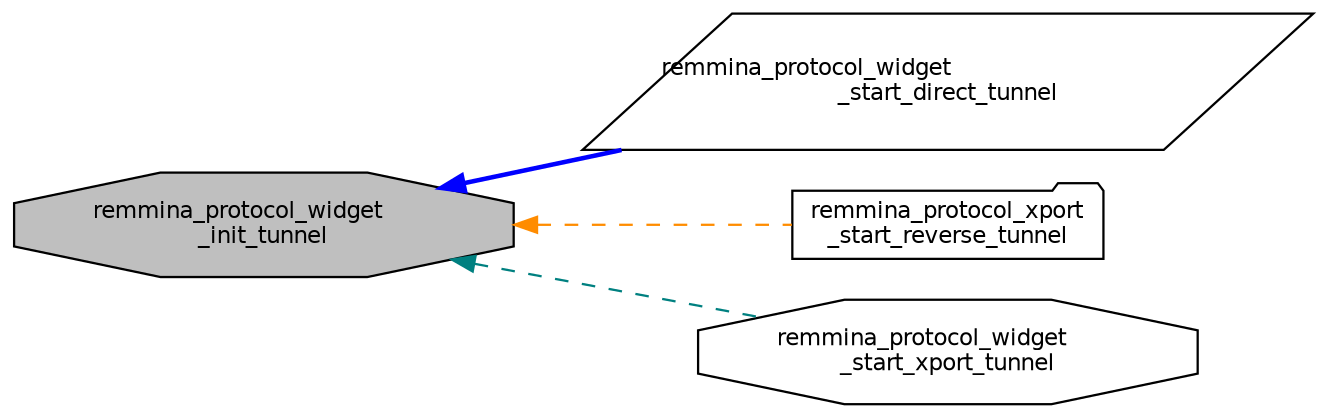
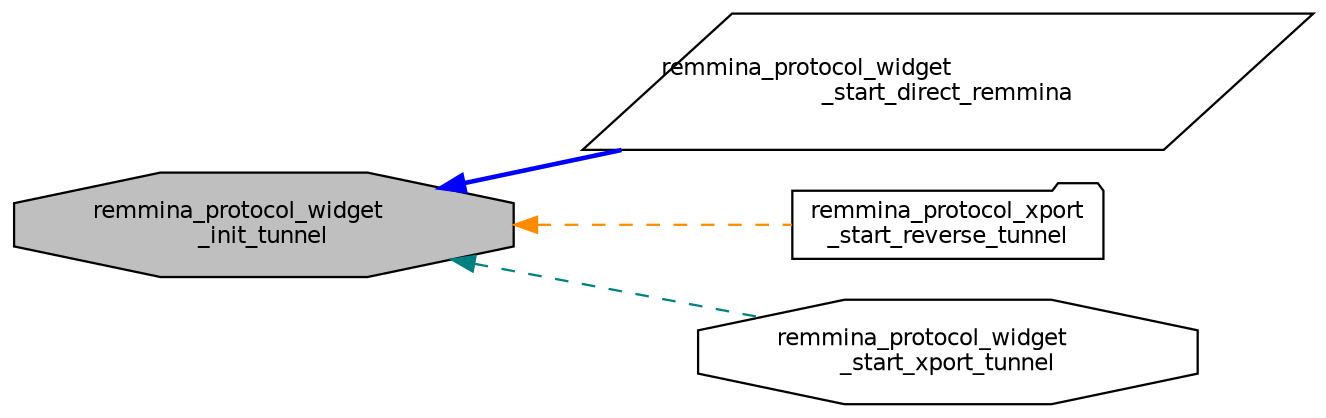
node "remmina_protocol_widget _start_direct_tunnel": label "remmina_protocol_widget _start_direct_tunnel" -> "remmina_protocol_widget _start_direct_remmina"
